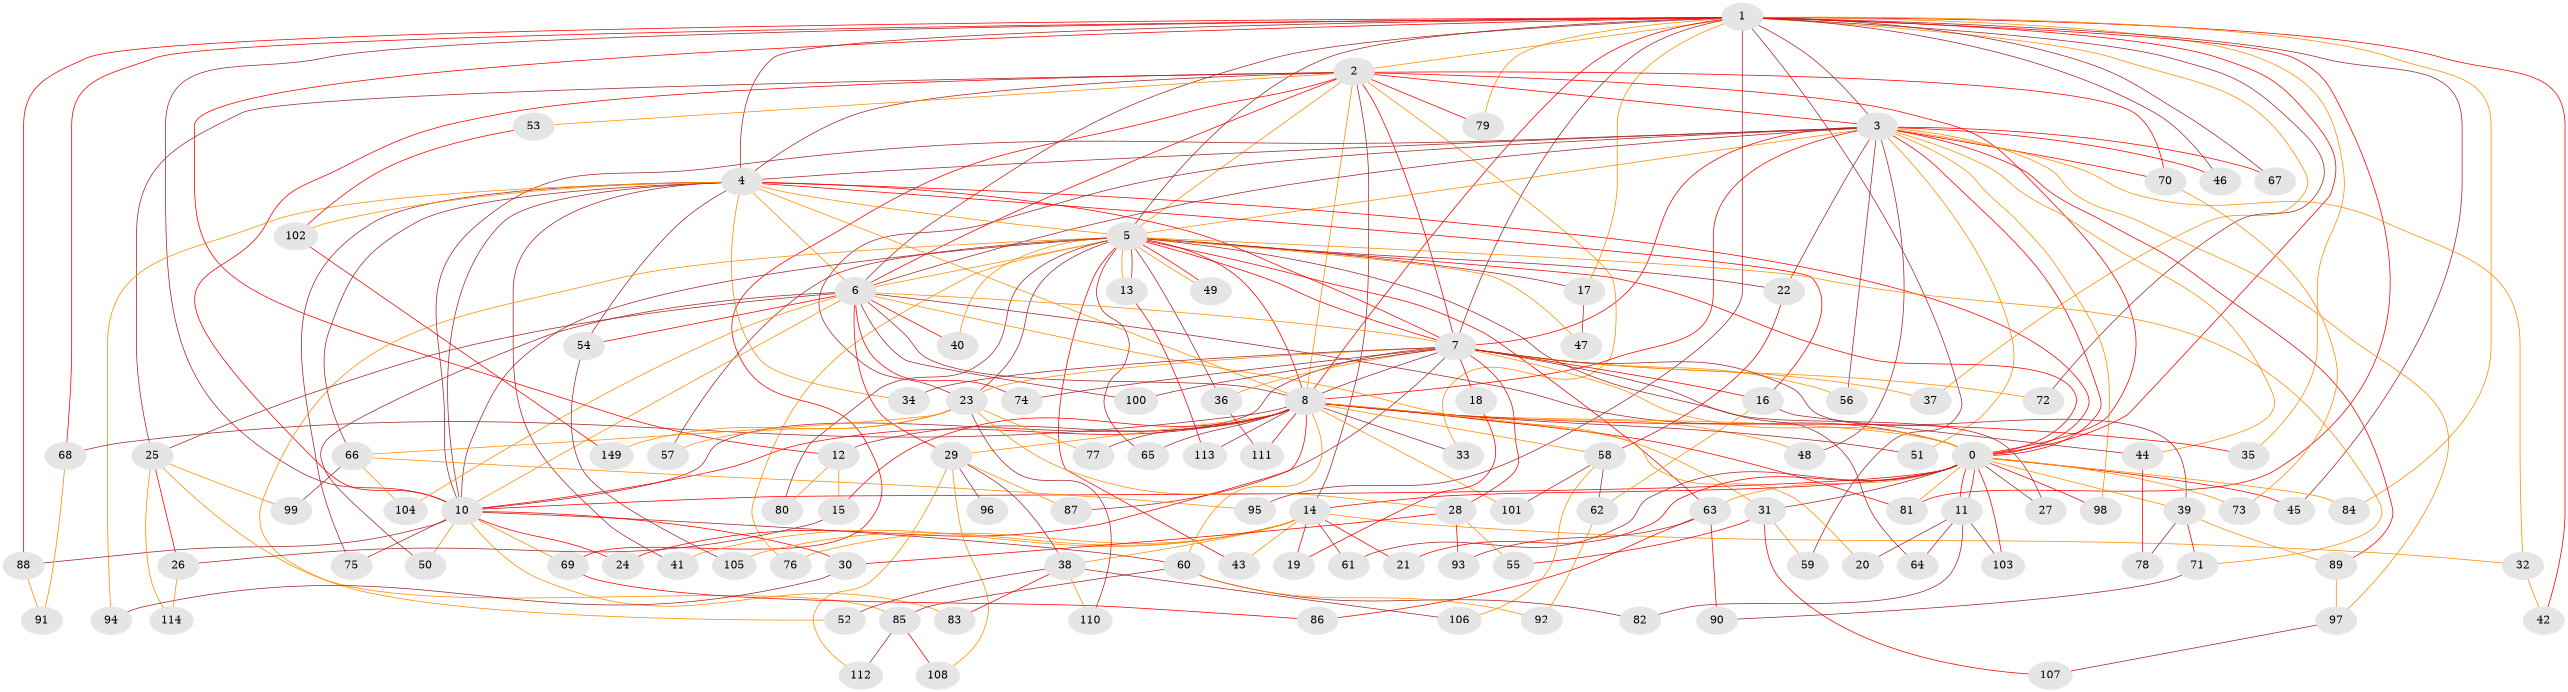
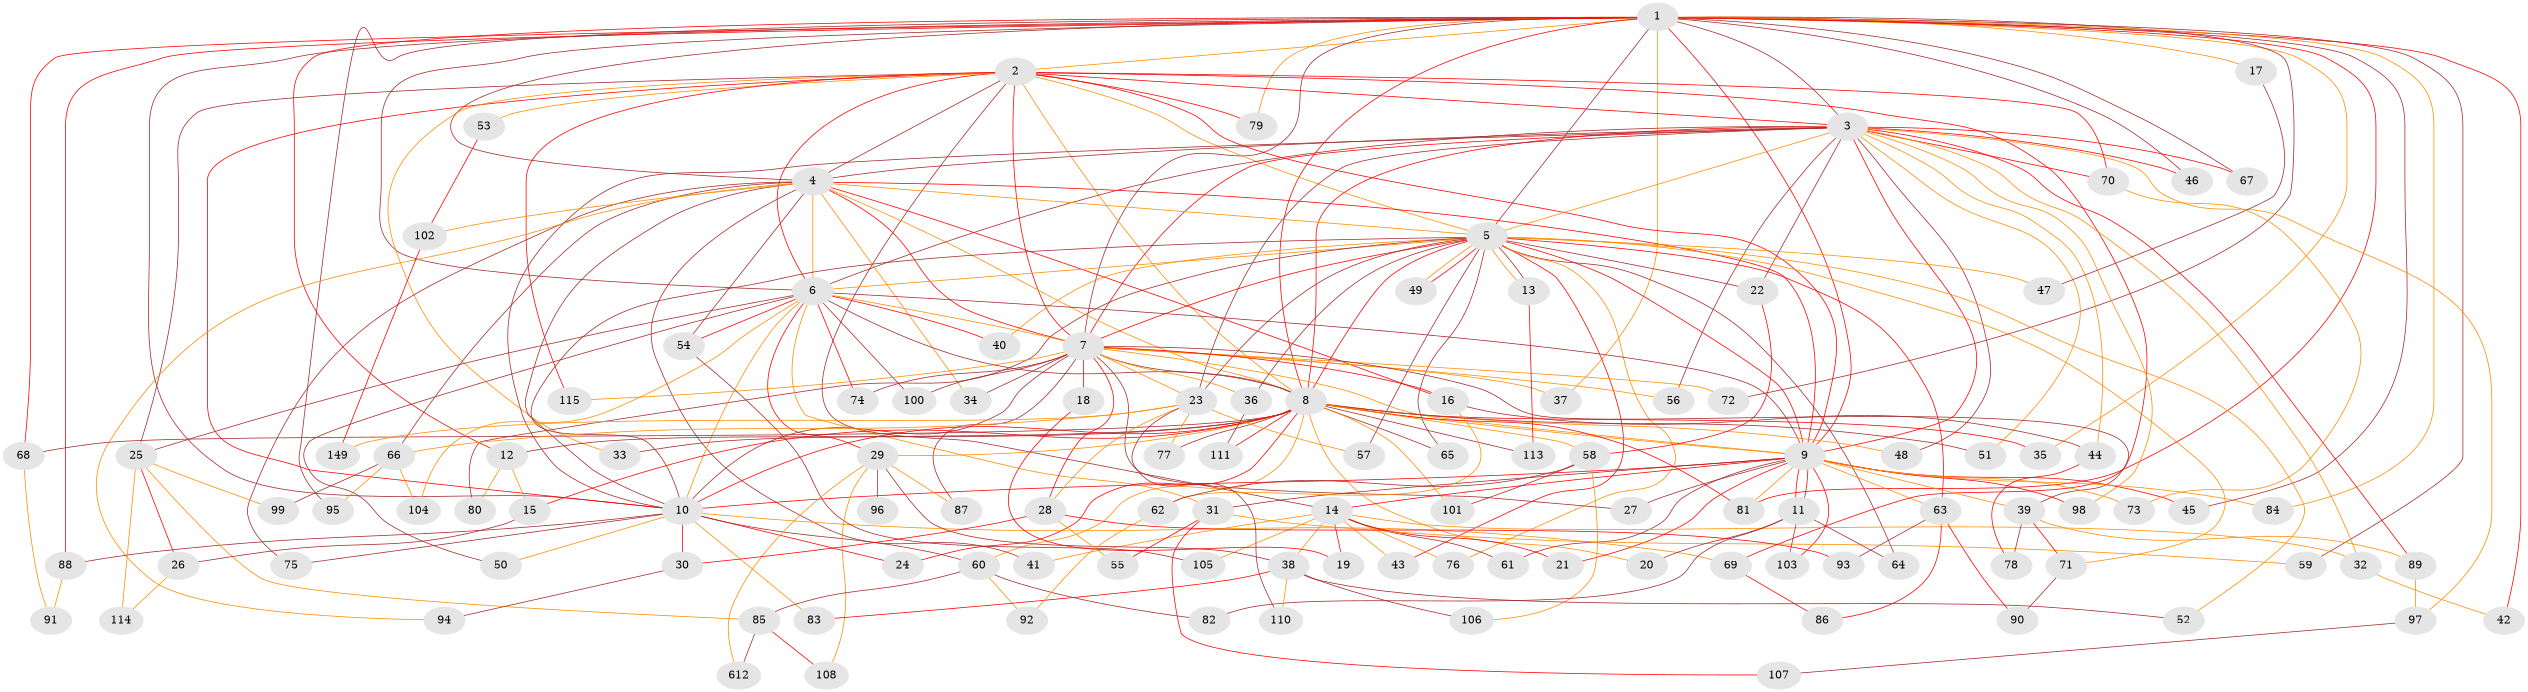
edge "5" -- "17": removed
node "115": added
node "0": label "0" -> "9"
node "112": label "112" -> "612"
